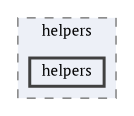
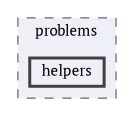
cluster "helpers": label "helpers" -> "problems"
